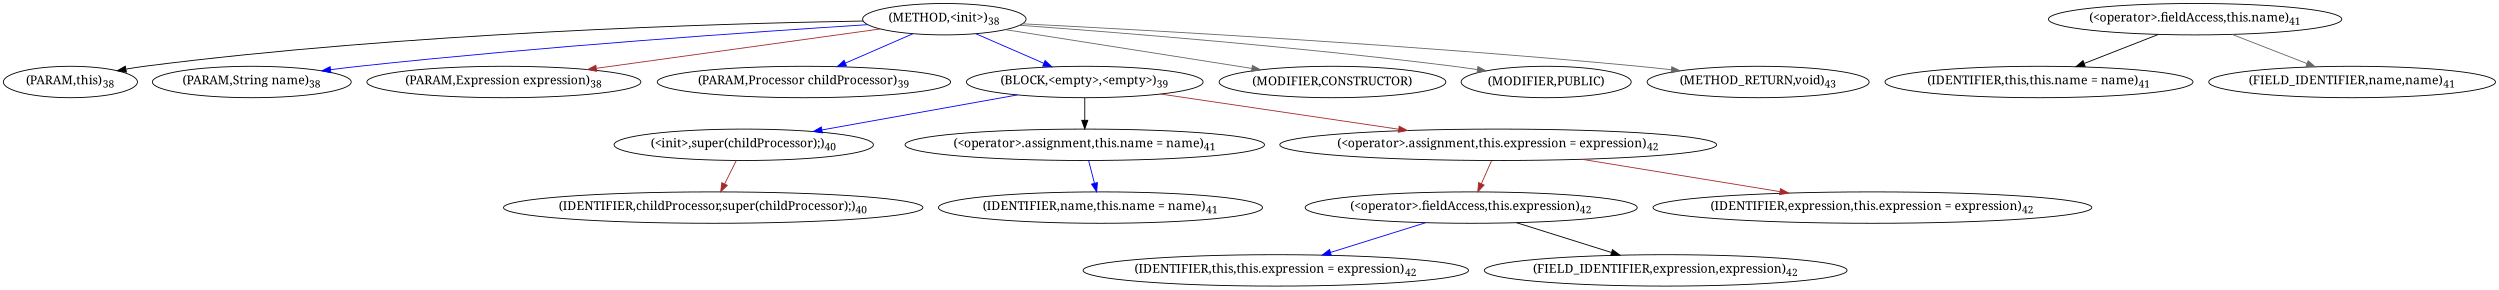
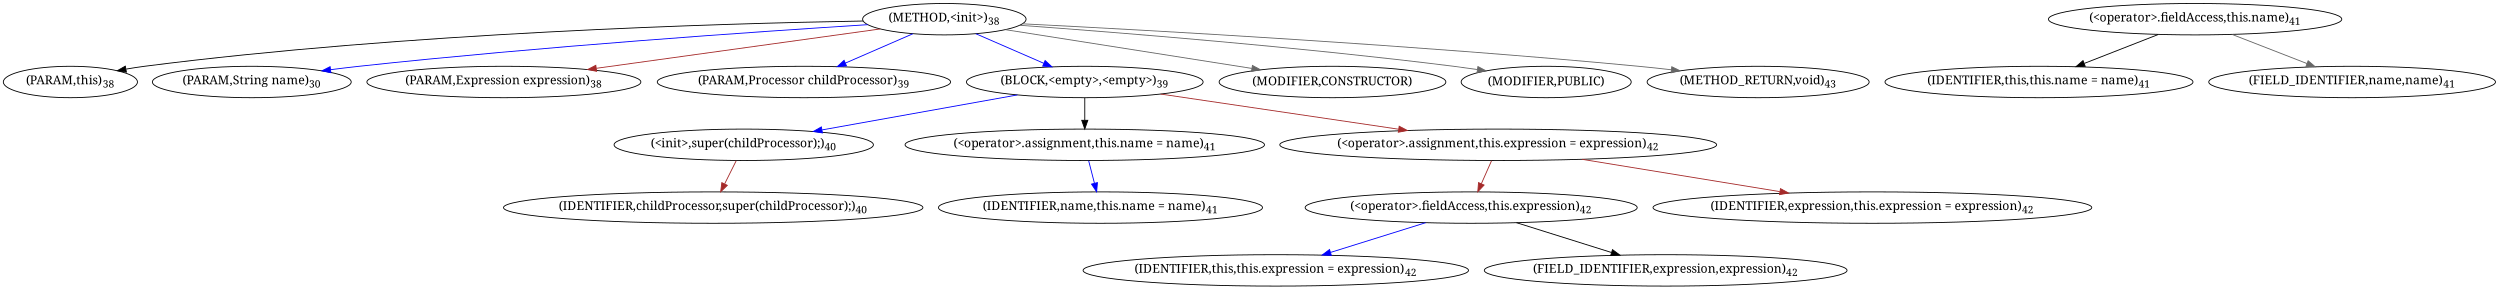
node "(PARAM,String name)": text "38" -> "30"
